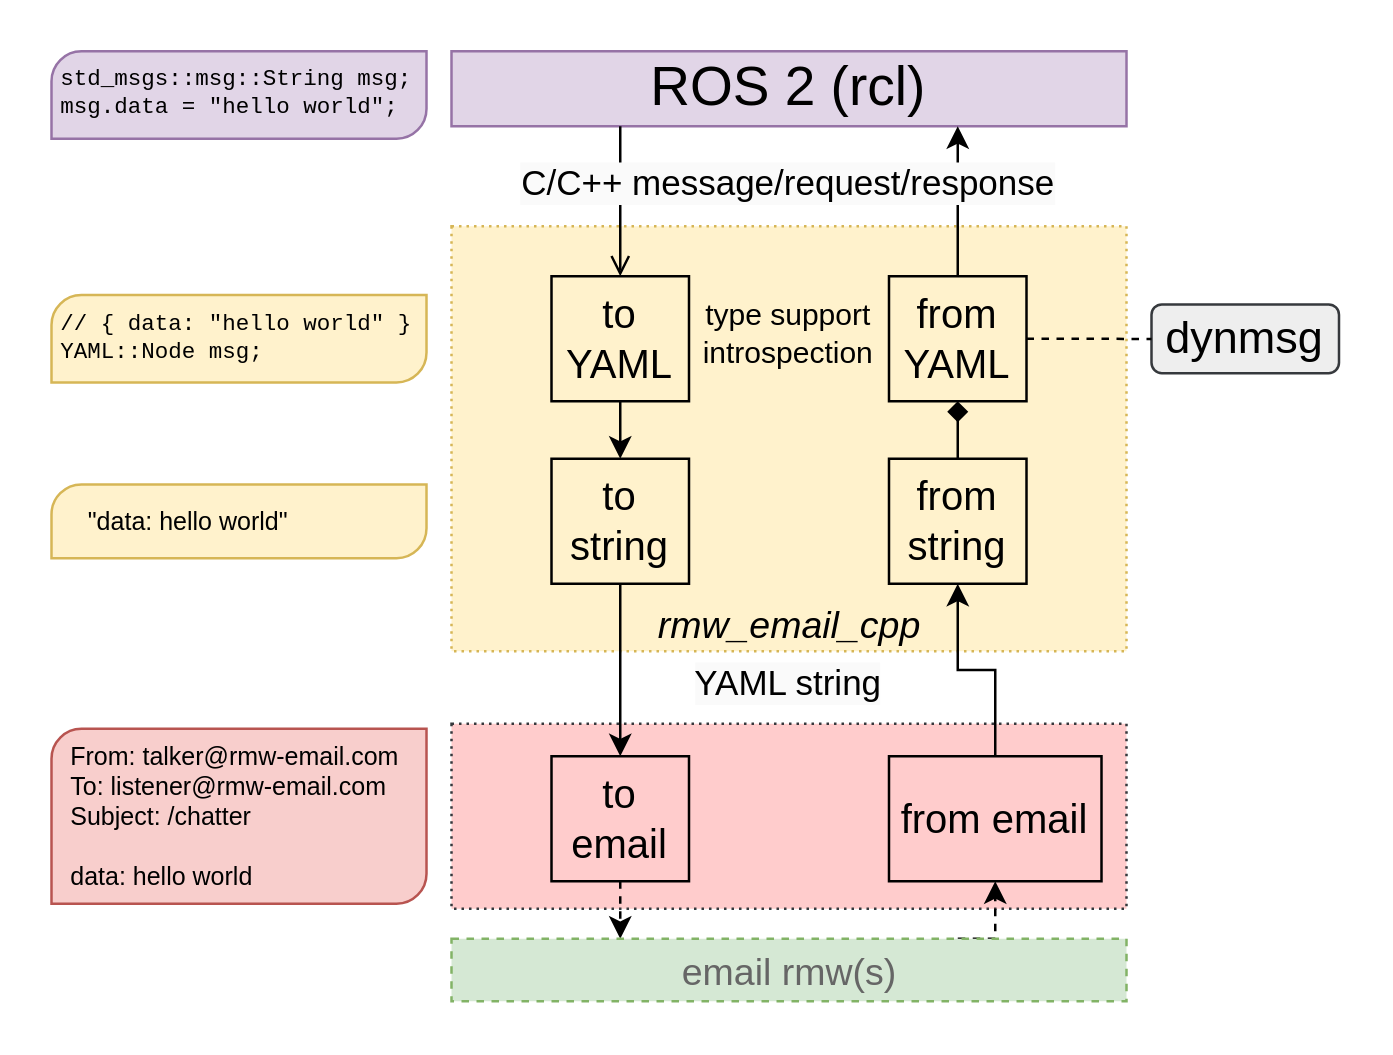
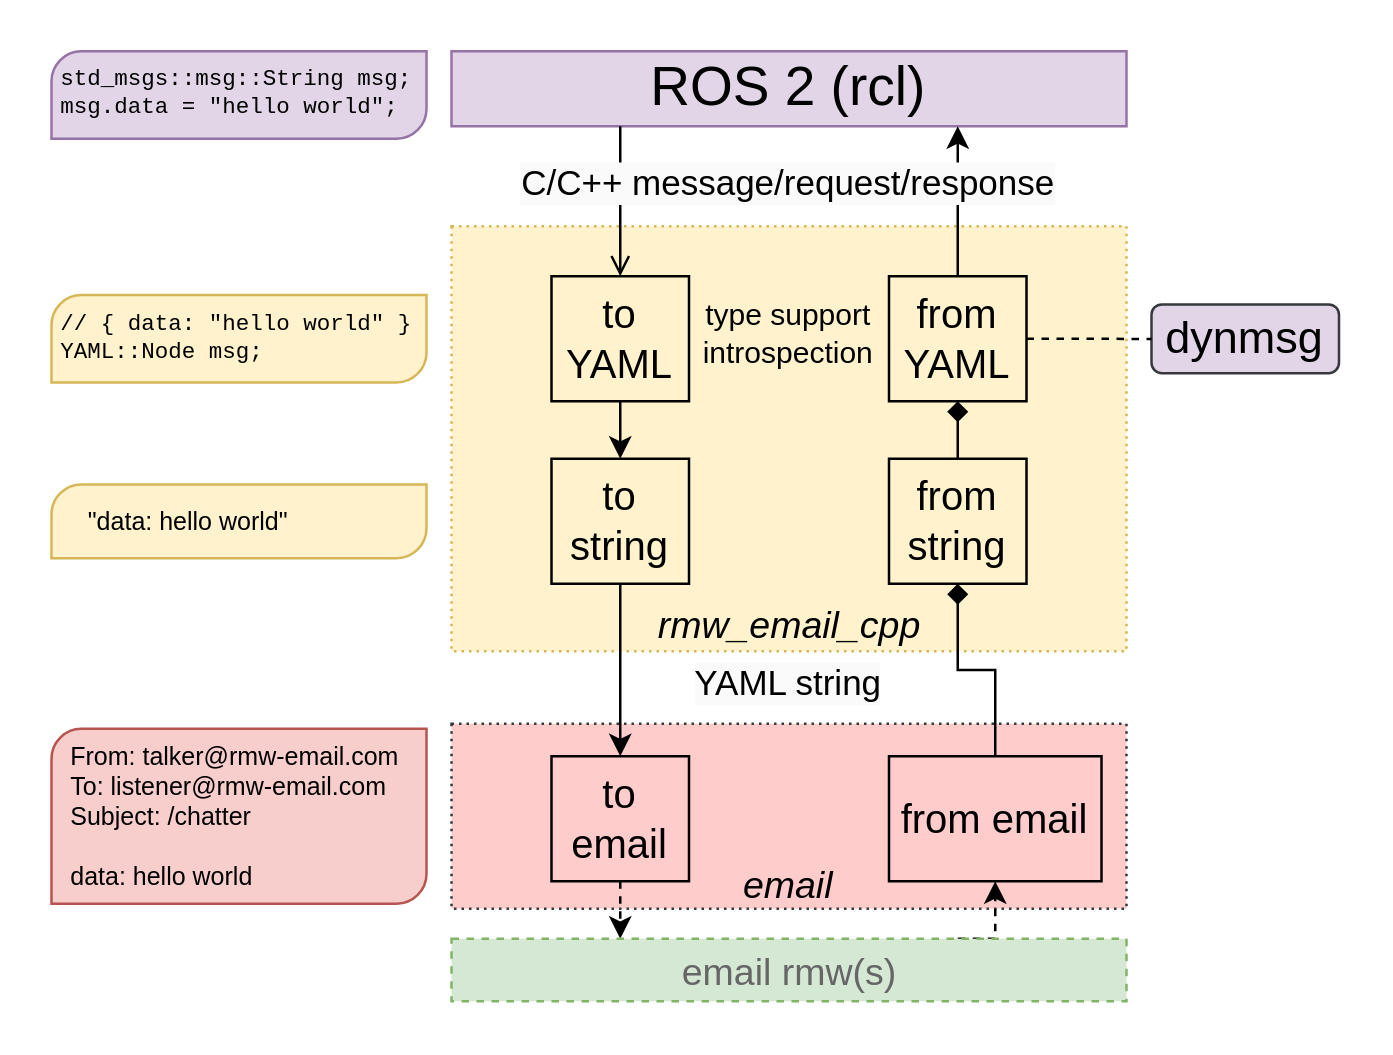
node "dynmsg": fillcolor #eeeeee -> #e1d5e7
edge "from email" -> "fromstring": arrowhead classic -> diamond
node "email": added
